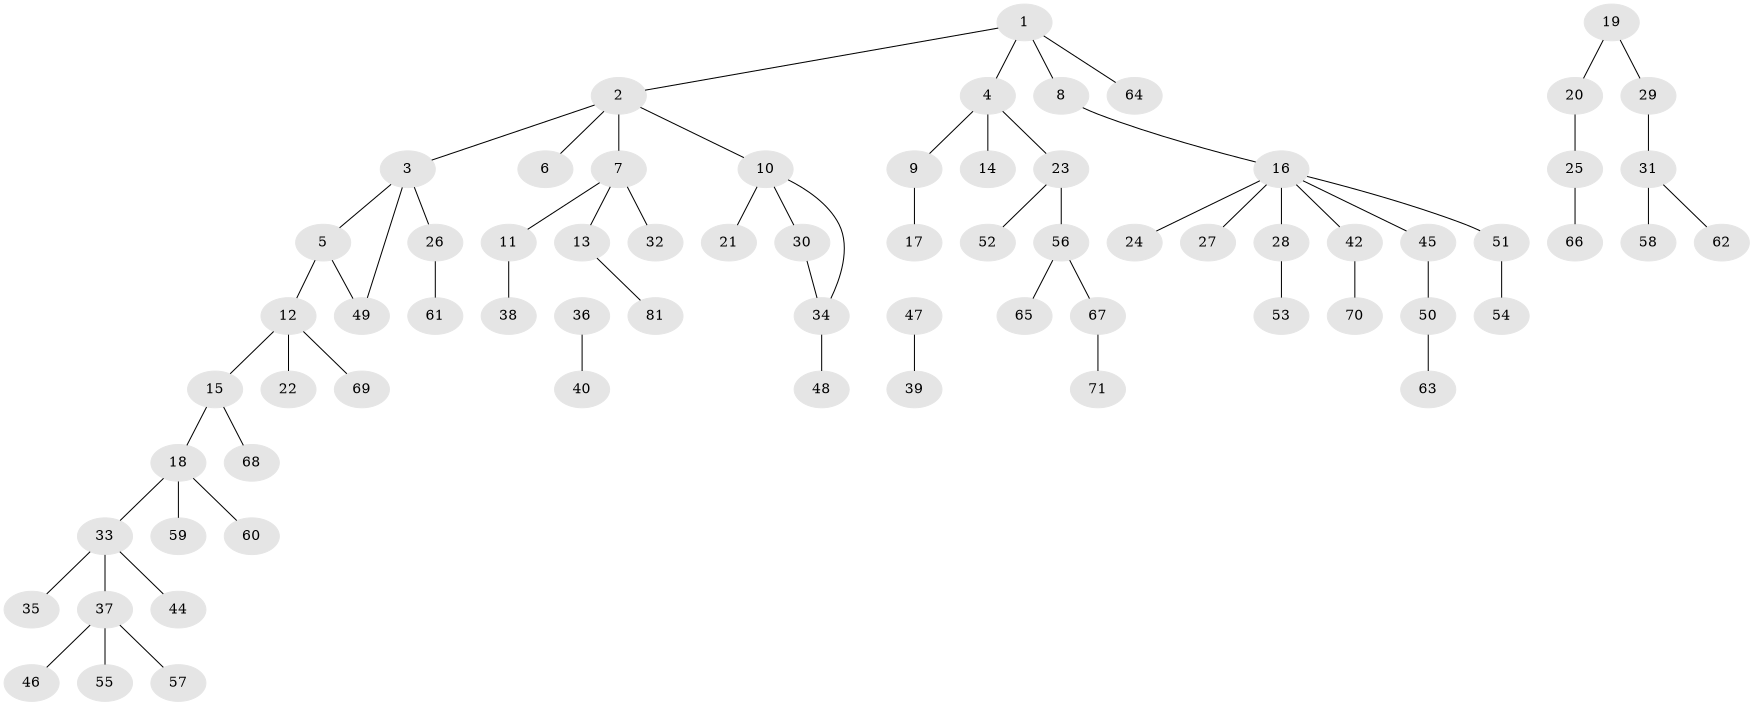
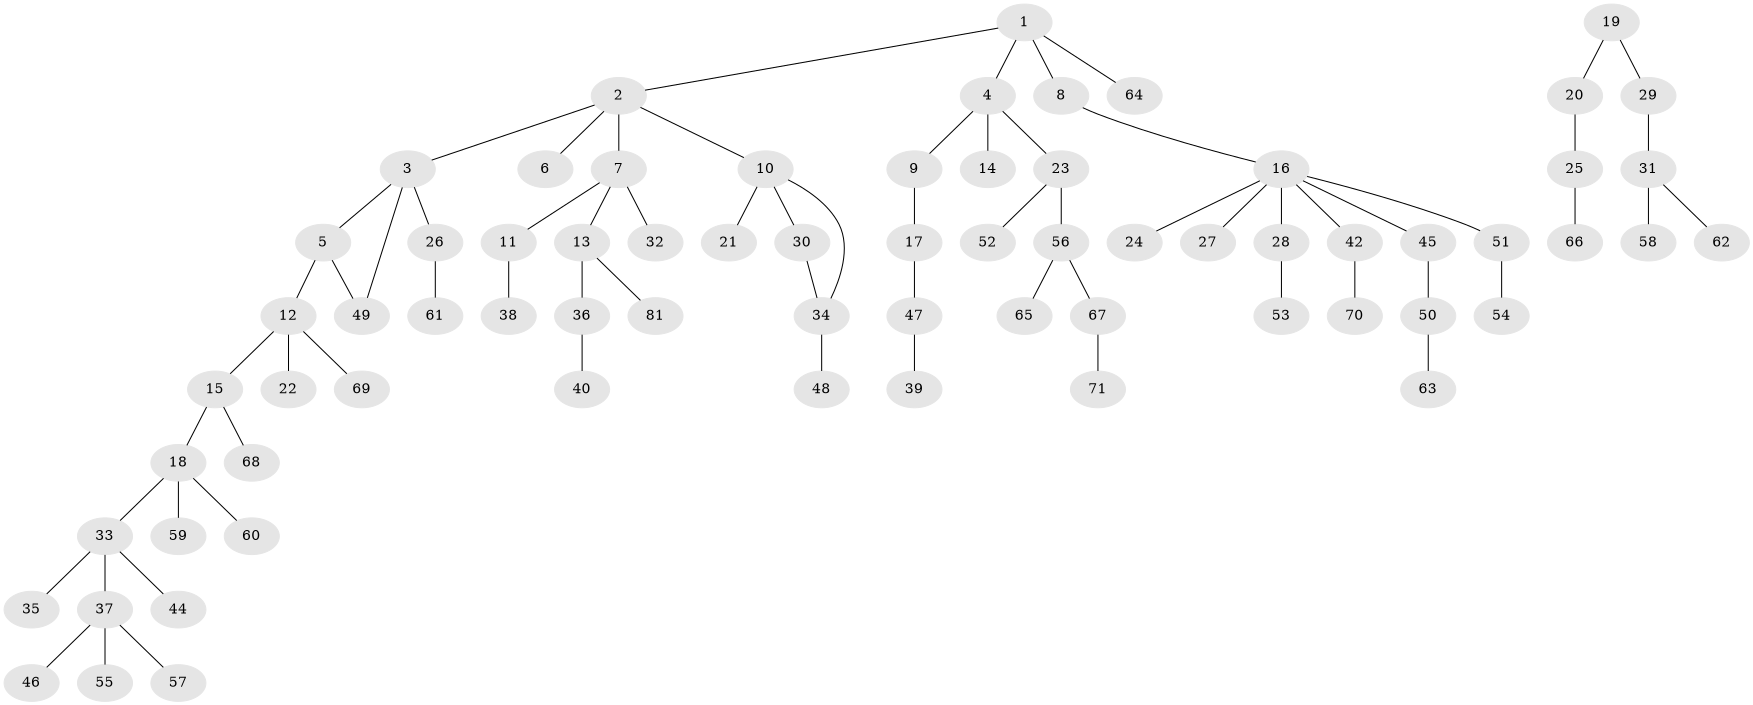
edge "13" -- "36": added
edge "17" -- "47": added
